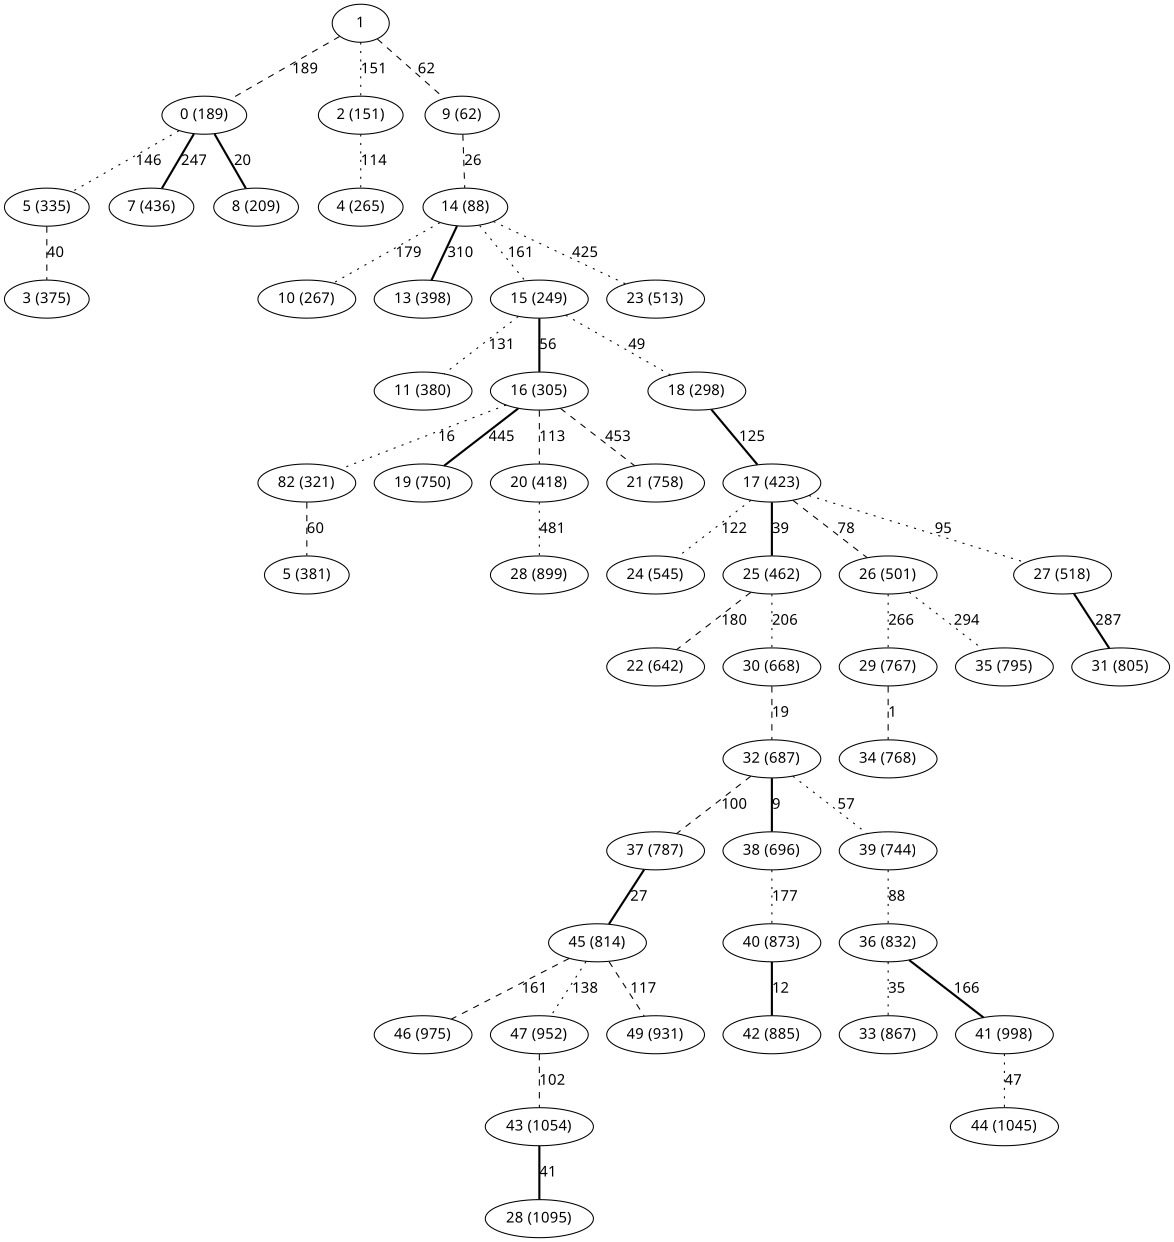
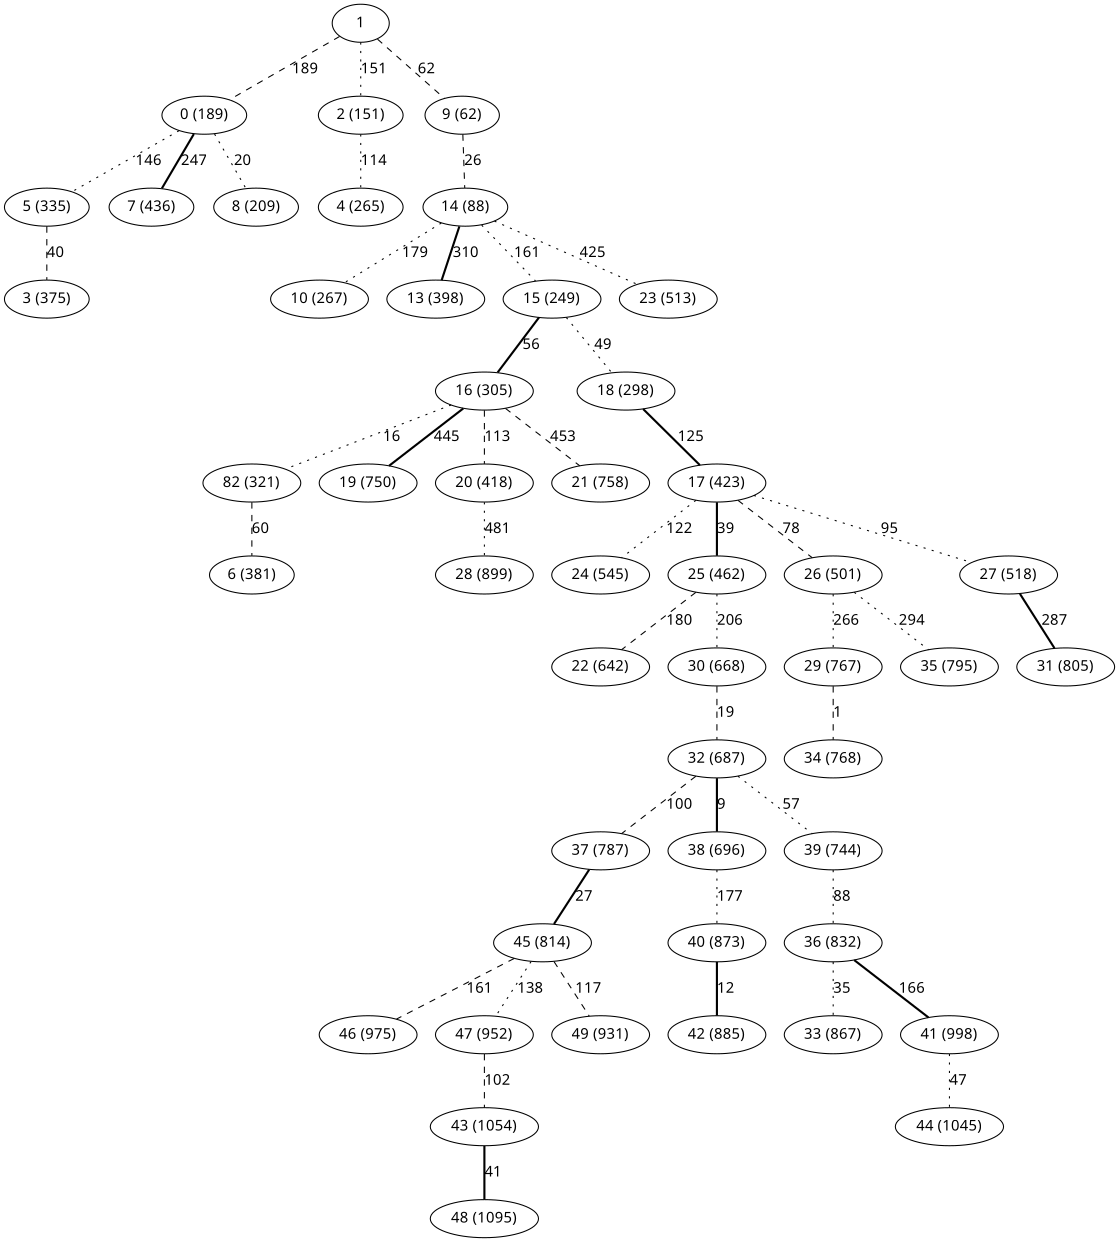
edge "0 (189)" -- "8 (209)": style bold -> dotted
node "11 (380)": removed
node "5 (381)": label "5 (381)" -> "6 (381)"
node "28 (1095)": label "28 (1095)" -> "48 (1095)"
